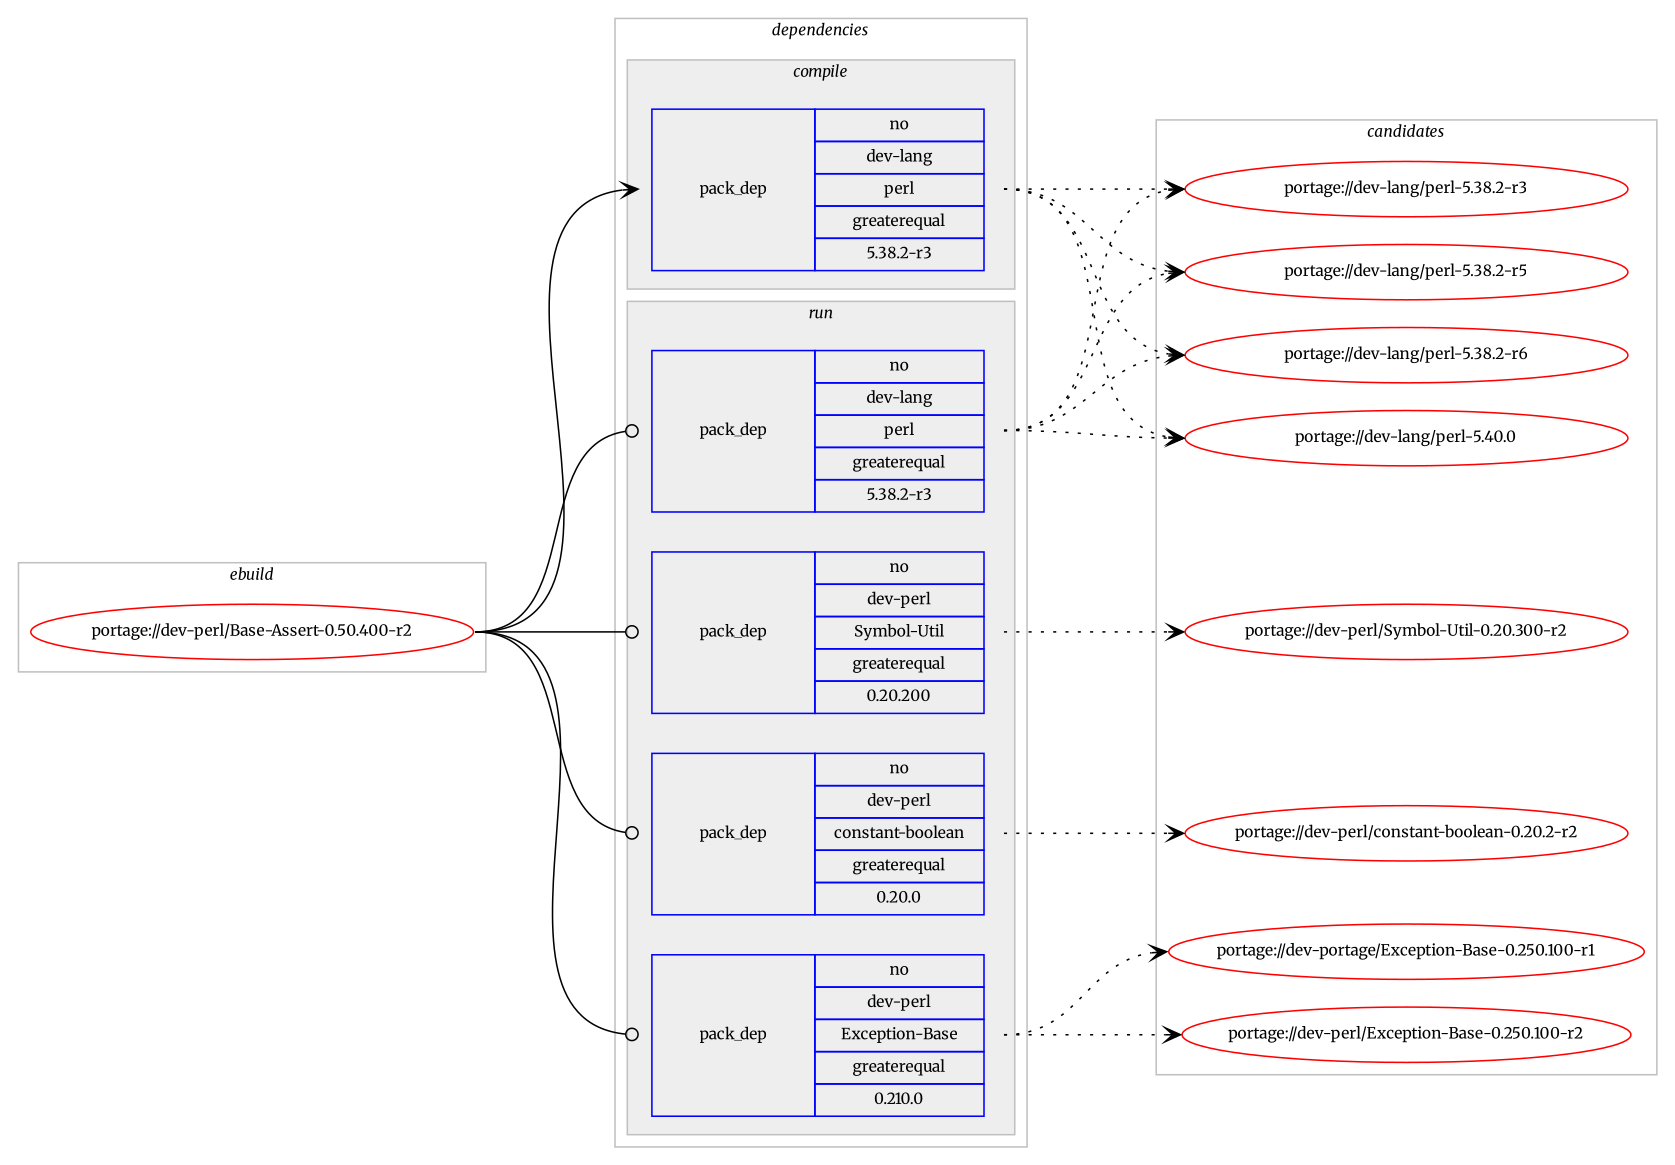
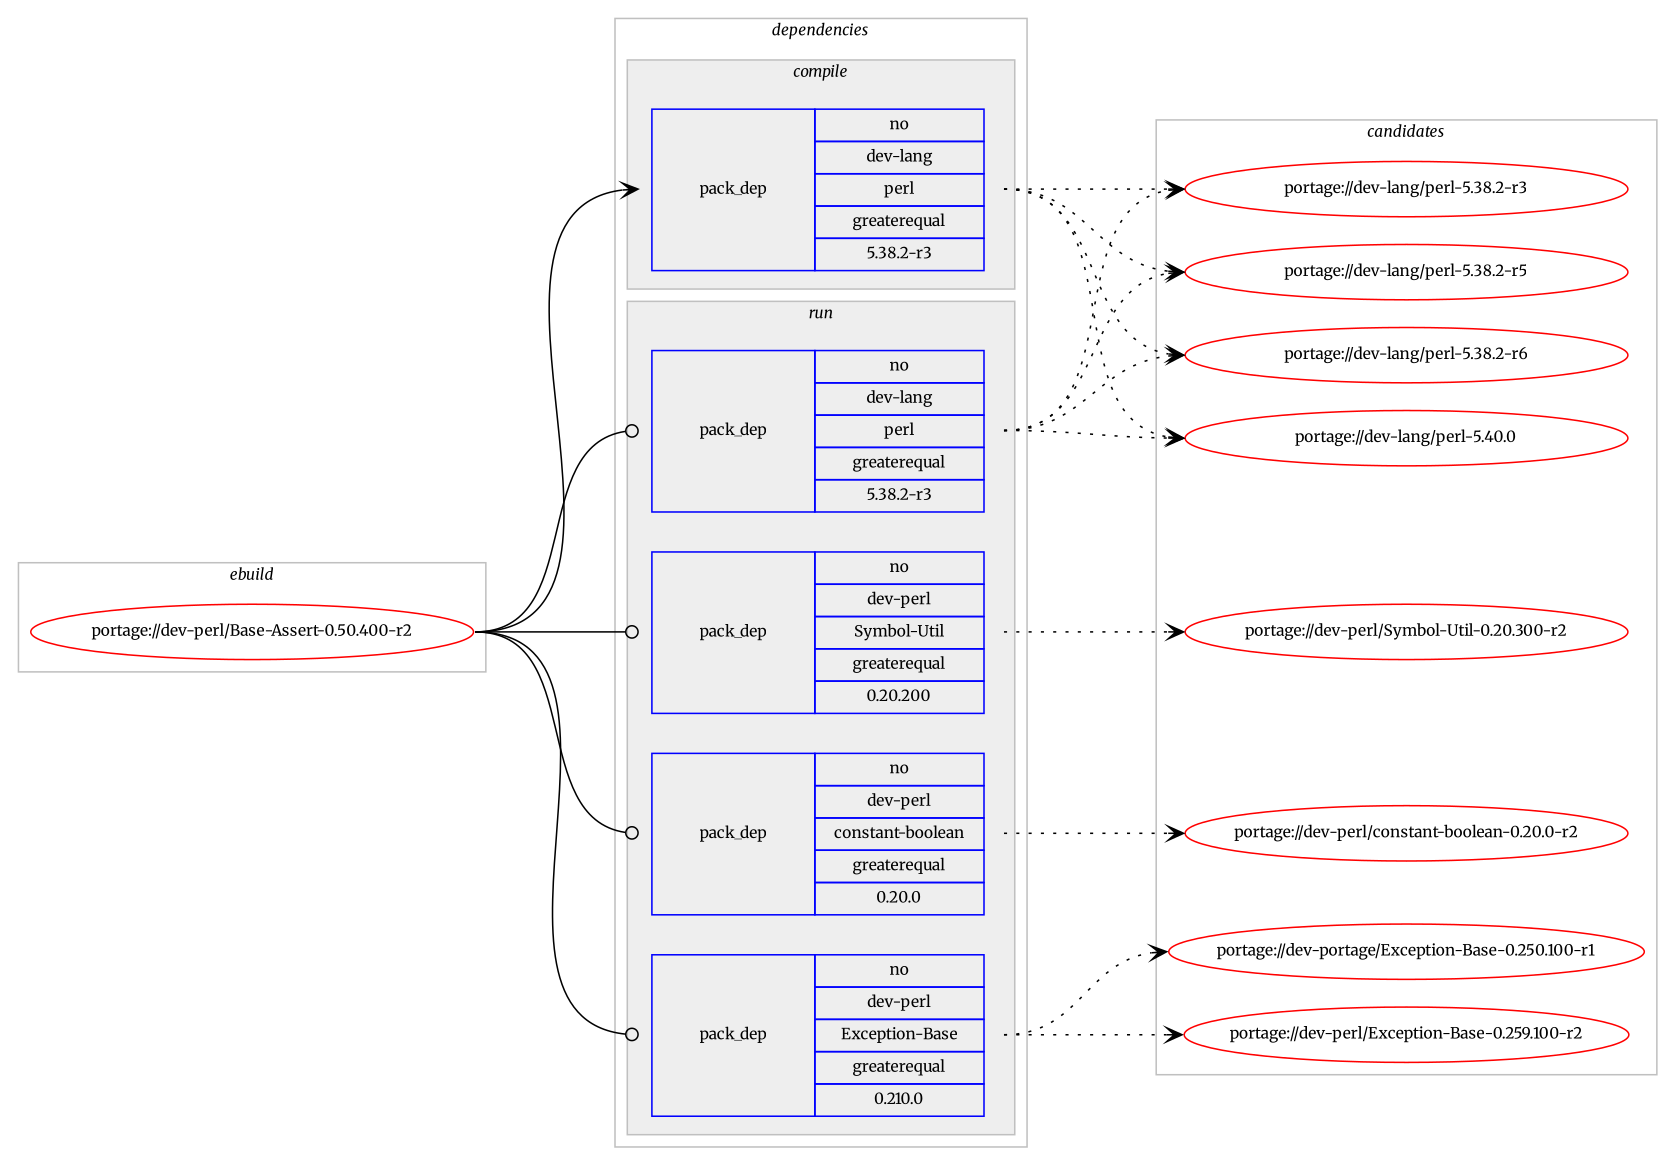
node "portage://dev-perl/constant-boolean-0.20.2-r2": label "portage://dev-perl/constant-boolean-0.20.2-r2" -> "portage://dev-perl/constant-boolean-0.20.0-r2"
node "portage://dev-perl/Exception-Base-0.250.100-r2": label "portage://dev-perl/Exception-Base-0.250.100-r2" -> "portage://dev-perl/Exception-Base-0.259.100-r2"
